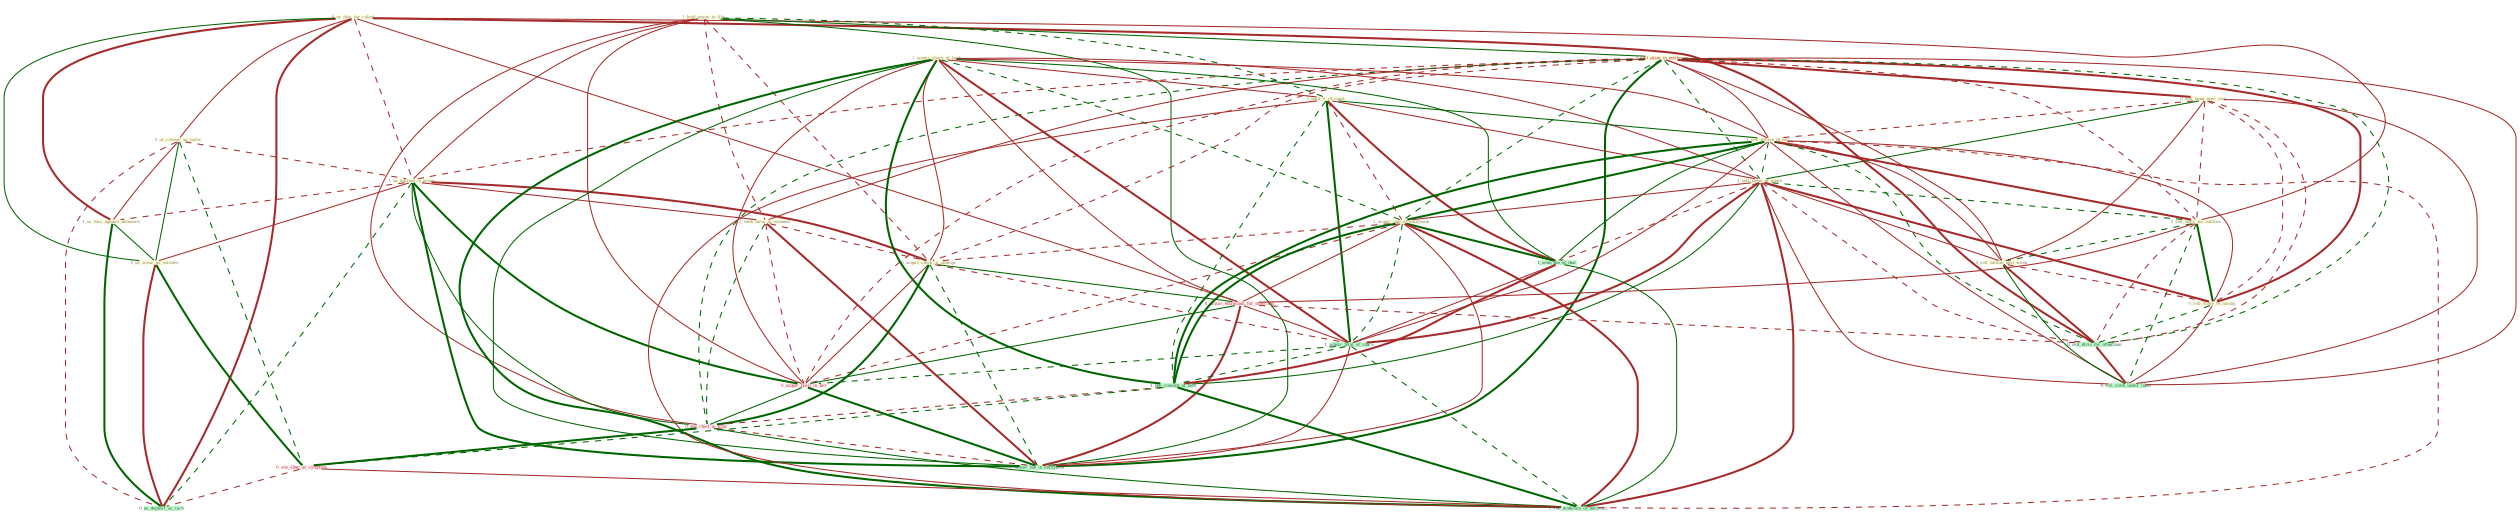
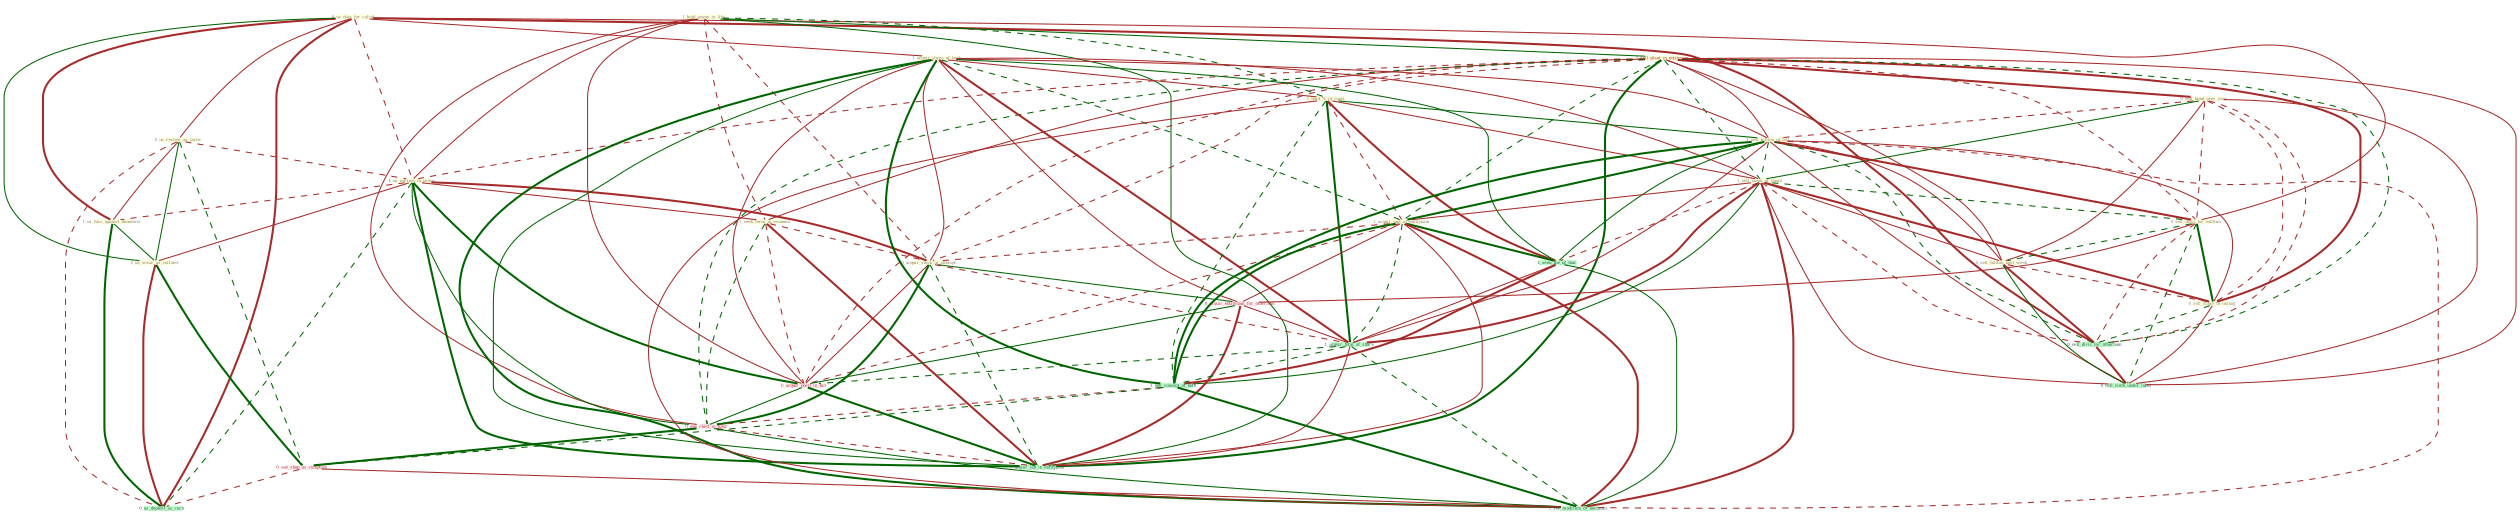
edge "0_us_data_for_calcul" -- "0_acquir_entitynam_for_othernum": now "0_us_data_for_calcul" -- "1_acquir_share_of_bank"
edge "0_acquir_entitynam_for_othernum" -- "0_sell_divis_for_othernum": removed
